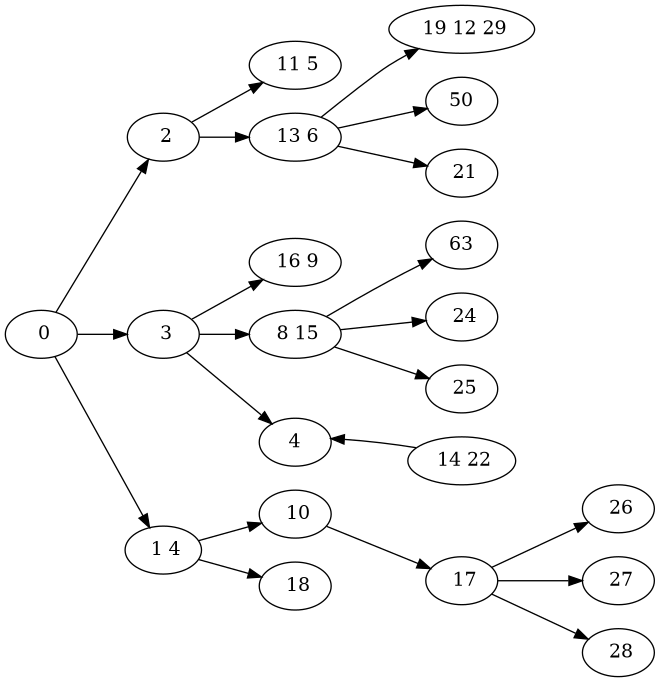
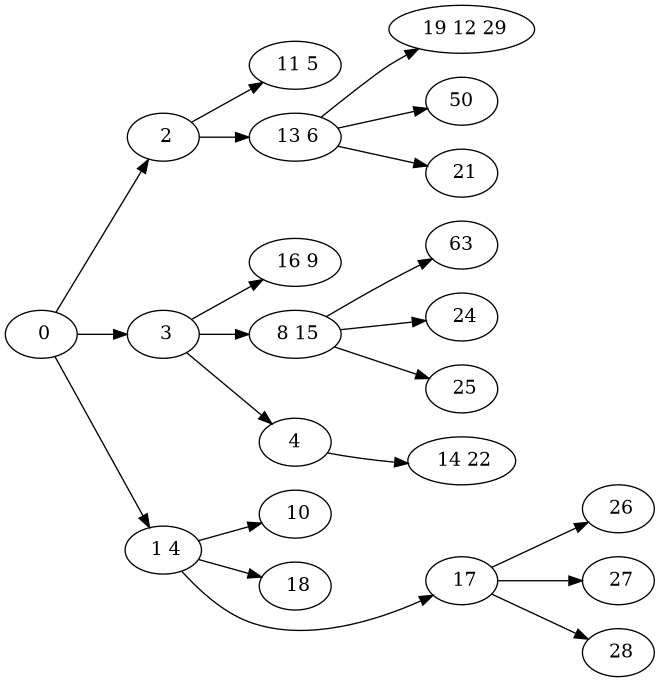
edge "14 22" -> "4": reversed
edge "10" -> "17": now "1 4" -> "17"
